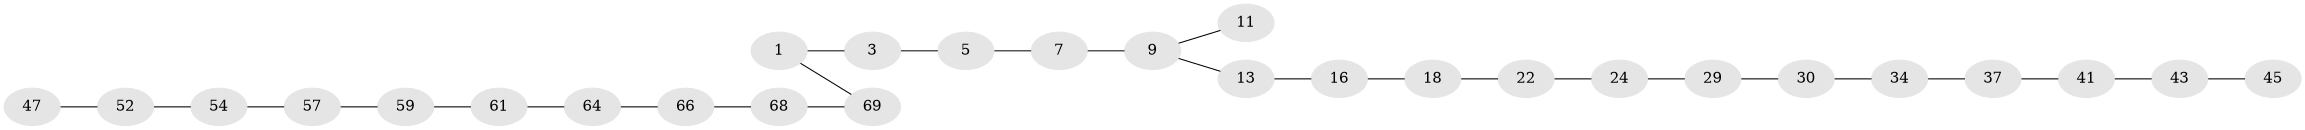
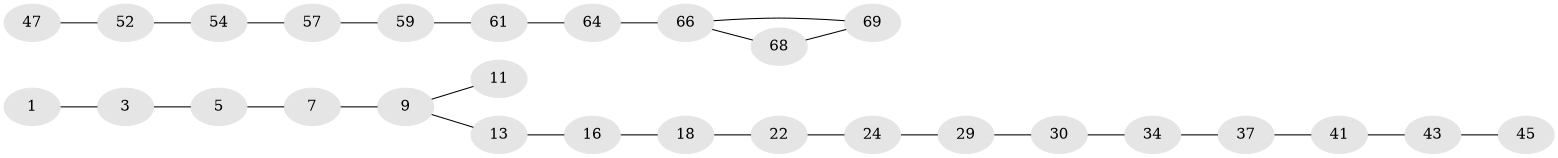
edge "1" -- "69": now "66" -- "69"
